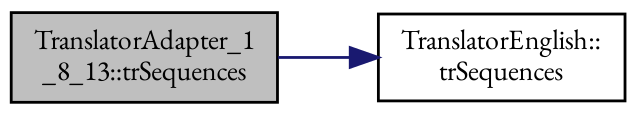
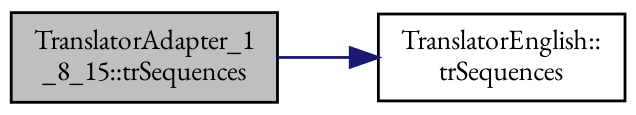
node "TranslatorAdapter_1 _8_13::trSequences": label "TranslatorAdapter_1 _8_13::trSequences" -> "TranslatorAdapter_1 _8_15::trSequences"
